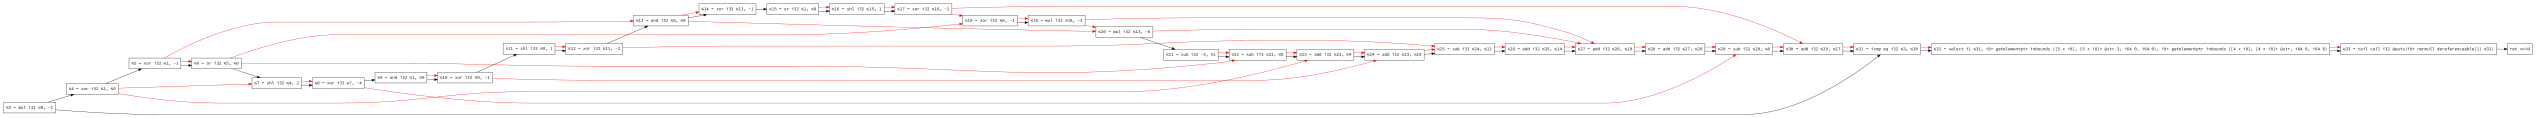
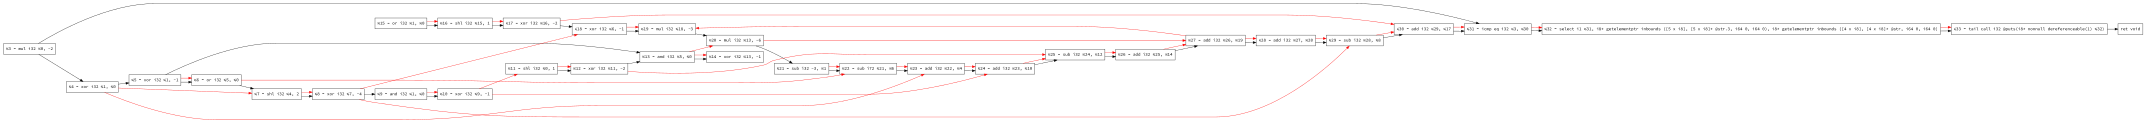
edge "%14 = xor i32 %13, -1" -> "%15 = or i32 %1, %0": removed
edge "%17 = xor i32 %16, -2" -> "%18 = xor i32 %6, -1": color red -> black
edge "%19 = mul i32 %18, -3" -> "%27 = add i32 %26, %19": reversed
edge "%5 = xor i32 %1, -1" -> "%13 = and i32 %5, %0": color red -> black
edge "%19 = mul i32 %18, -3" -> "%20 = mul i32 %13, -6": color red -> black
edge "%6 = or i32 %5, %0" -> "%18 = xor i32 %6, -1": now "%8 = xor i32 %7, -4" -> "%18 = xor i32 %6, -1"
edge "%10 = xor i32 %9, -1" -> "%11 = shl i32 %0, 1": color black -> red
